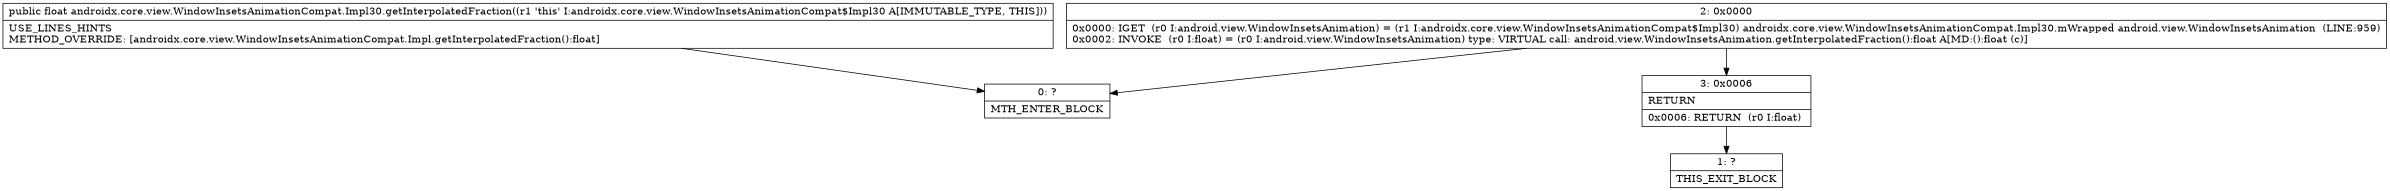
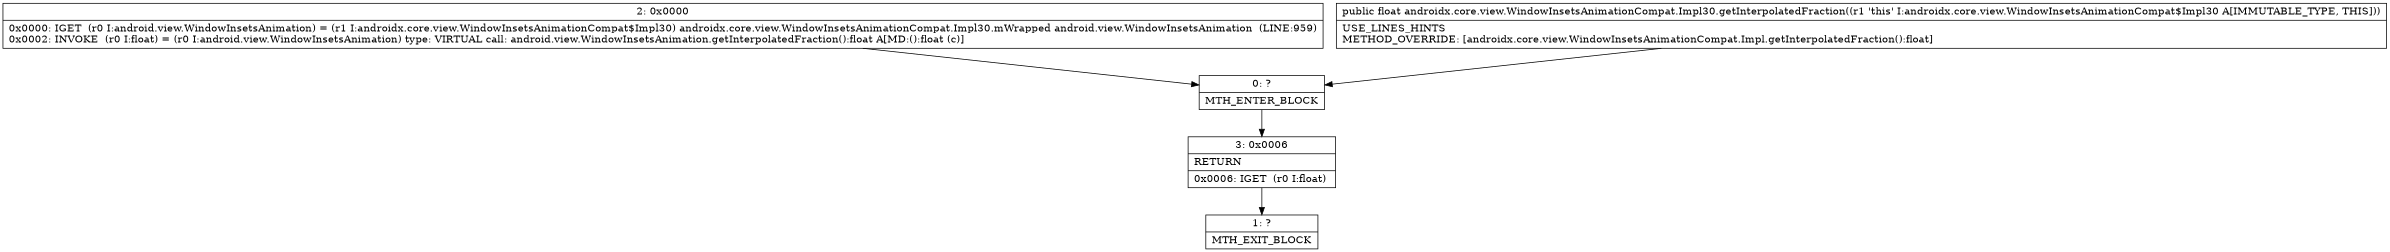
edge "2: 0x0000" -> "3: 0x0006": now "0: ?" -> "3: 0x0006"
node "3: 0x0006": text "0x0006: RETURN  (r0 I:float)" -> "0x0006: IGET  (r0 I:float)"
node "1: ?": text "THIS_EXIT_BLOCK" -> "MTH_EXIT_BLOCK"
